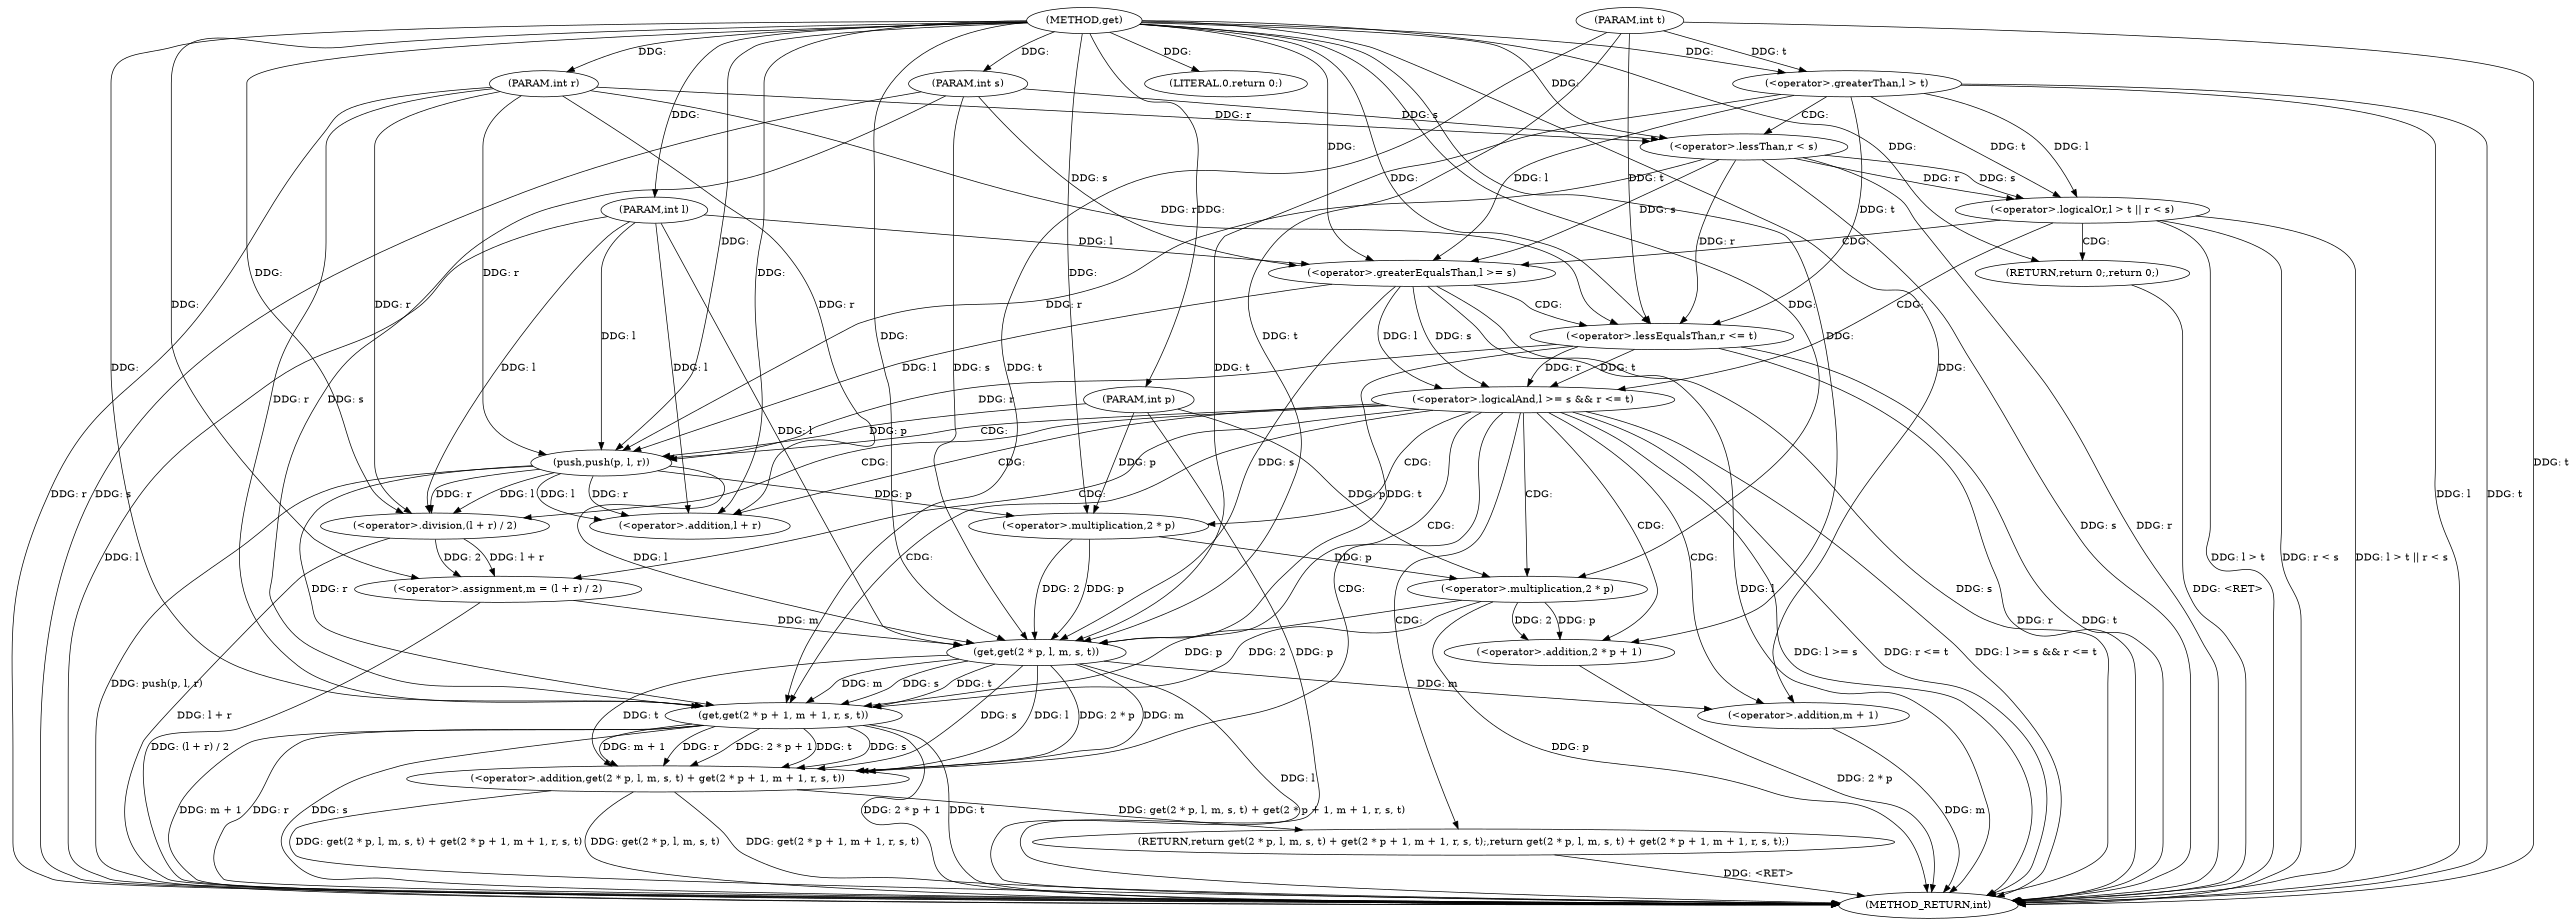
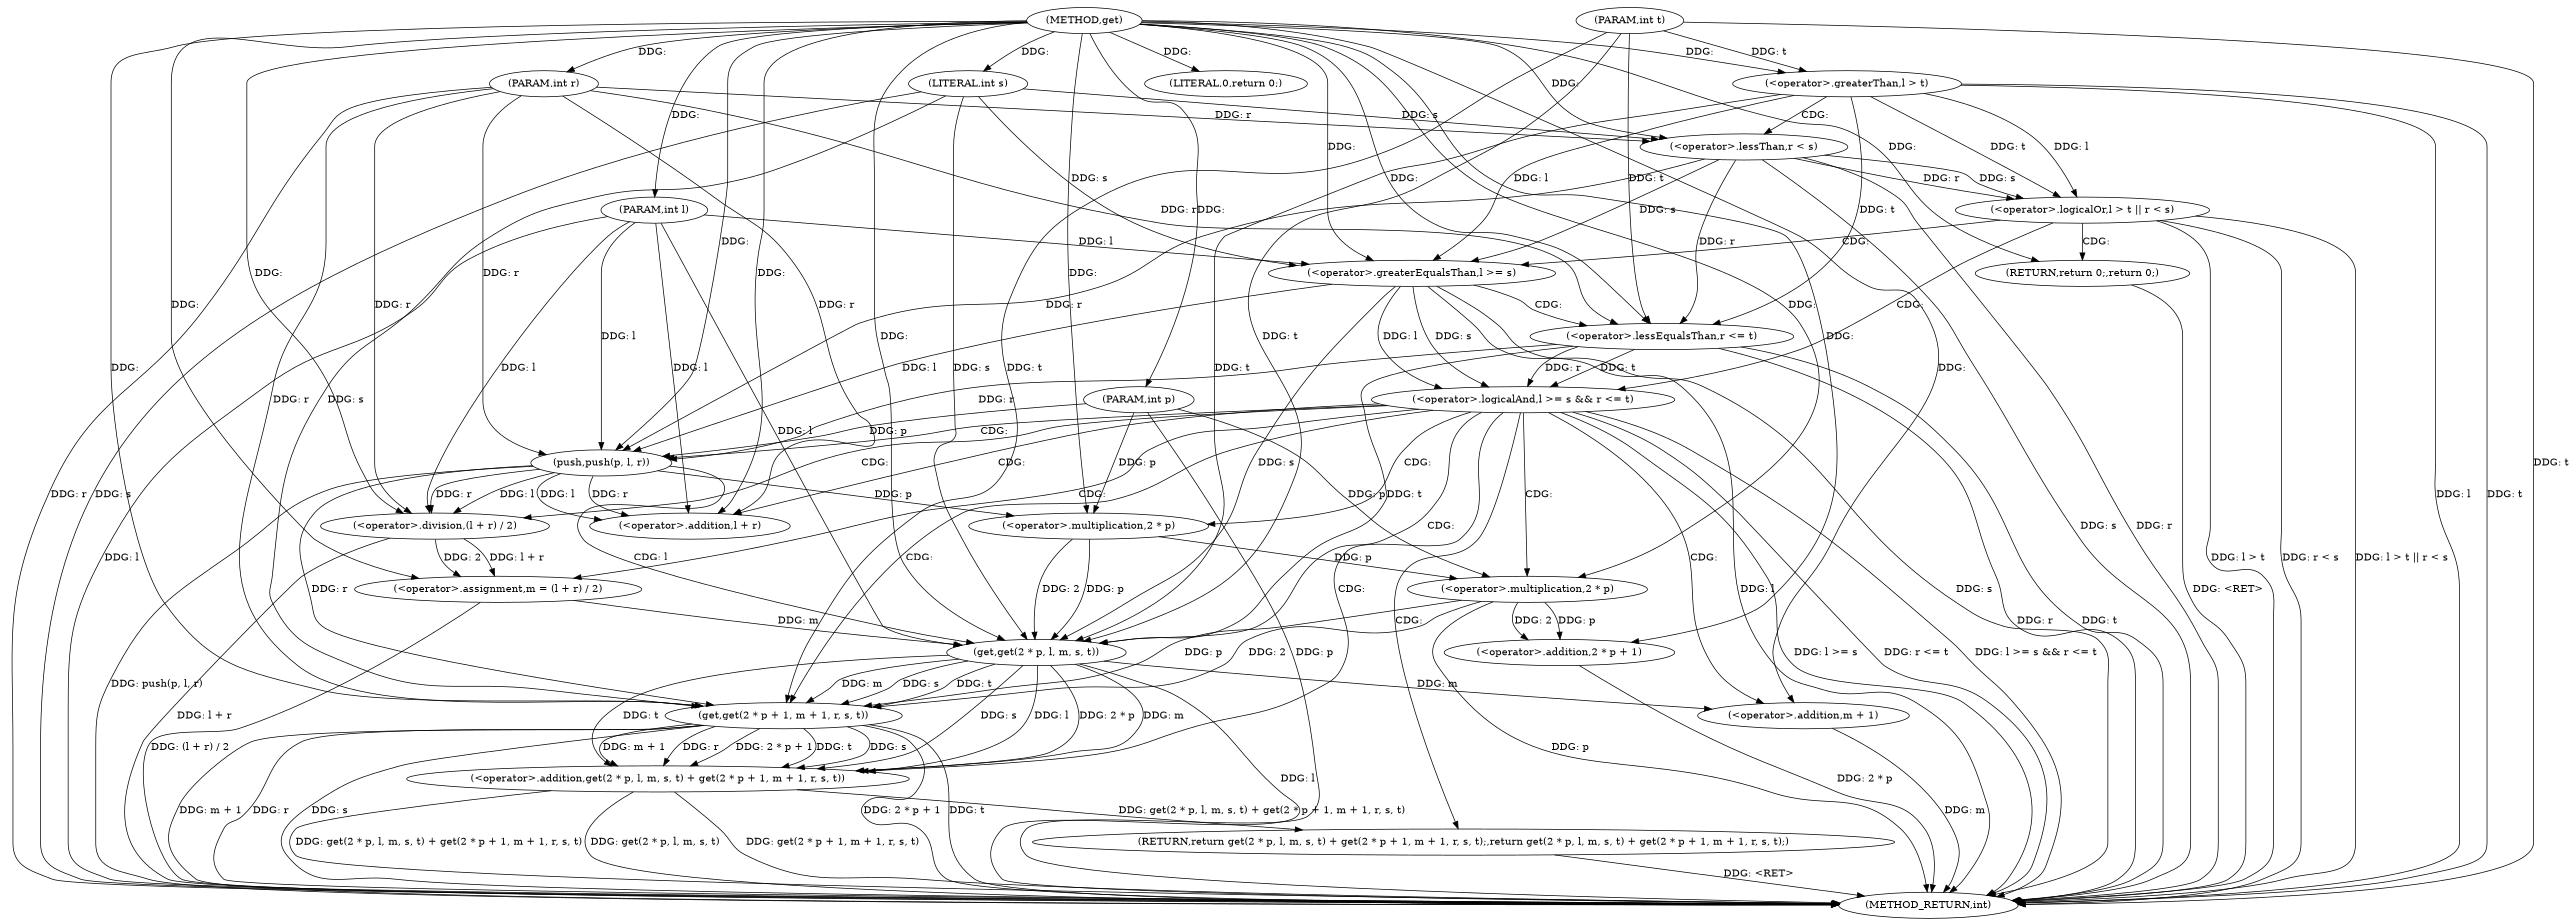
node "(PARAM,int s)": label "(PARAM,int s)" -> "(LITERAL,int s)"
edge "(<operator>.logicalAnd,l >= s && r <= t)" -> "(<operator>.addition,2 * p + 1)": removed, label "CDG:"
edge "(push,push(p, l, r))" -> "(get,get(2 * p, l, m, s, t))": label "DDG: l" -> "CDG: l"
